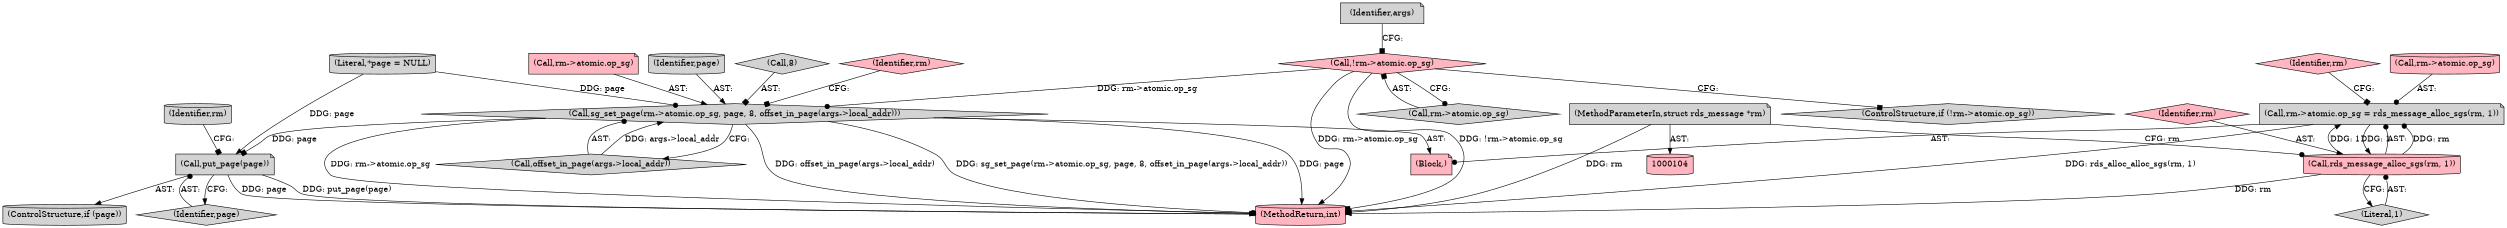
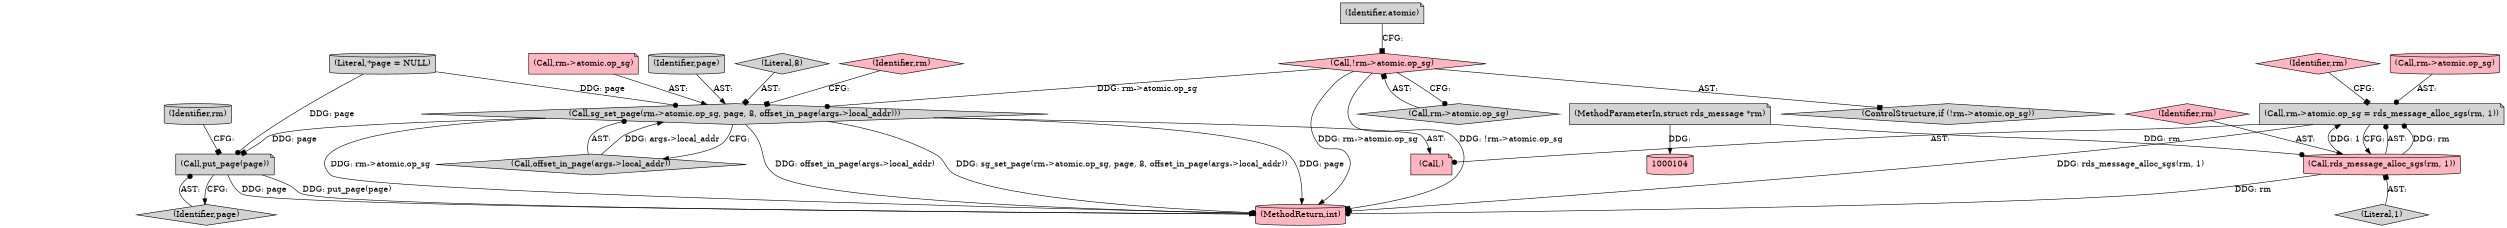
node "(Identifier,args)": label "(Identifier,args)" -> "(Identifier,atomic)"
node "(Call,8)": label "(Call,8)" -> "(Literal,8)"
edge "(Call,!rm->atomic.op_sg)" -> "(ControlStructure,if (!rm->atomic.op_sg))": label "CFG: " -> "AST: "
edge "(Literal,*page = NULL)" -> "(Call,put_page(page))": arrowhead normal -> dot
edge "(MethodParameterIn,struct rds_message *rm)" -> "1000104": label "AST: " -> "DDG: "
edge "(MethodParameterIn,struct rds_message *rm)" -> "(Call,rds_message_alloc_sgs(rm, 1))": label "CFG: rm" -> "DDG: rm"
edge "(Call,rm->atomic.op_sg = rds_message_alloc_sgs(rm, 1))" -> "(Call,rds_message_alloc_sgs(rm, 1))": label "DDG: 1" -> "CFG: "
node "(Block,)": label "(Block,)" -> "(Call,)"
edge "(Call,rm->atomic.op_sg = rds_message_alloc_sgs(rm, 1))" -> "(MethodReturn,int)": label "DDG: rds_alloc_alloc_sgs(rm, 1)" -> "DDG: rds_message_alloc_sgs(rm, 1)"
edge "(MethodParameterIn,struct rds_message *rm)" -> "(MethodReturn,int)": removed, label "DDG: rm"
edge "(Call,rds_message_alloc_sgs(rm, 1))" -> "(Literal,1)": removed, label "CFG:"
edge "(Literal,1)" -> "(Call,rds_message_alloc_sgs(rm, 1))": arrowhead dot -> box
edge "(Call,rds_message_alloc_sgs(rm, 1))" -> "(MethodReturn,int)": arrowhead normal -> dot
node "(ControlStructure,if (page))": removed
